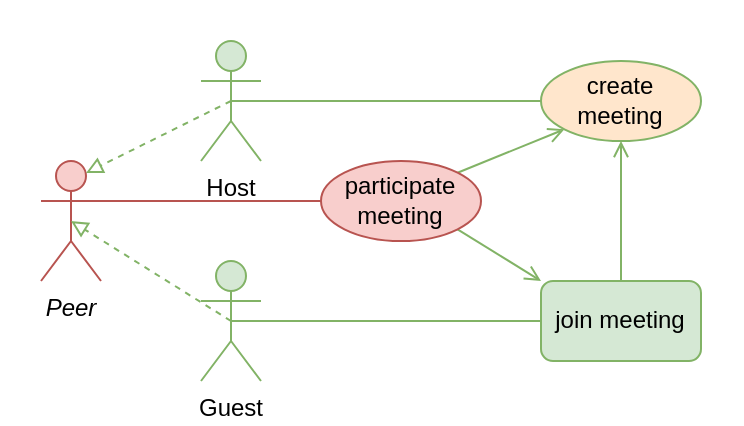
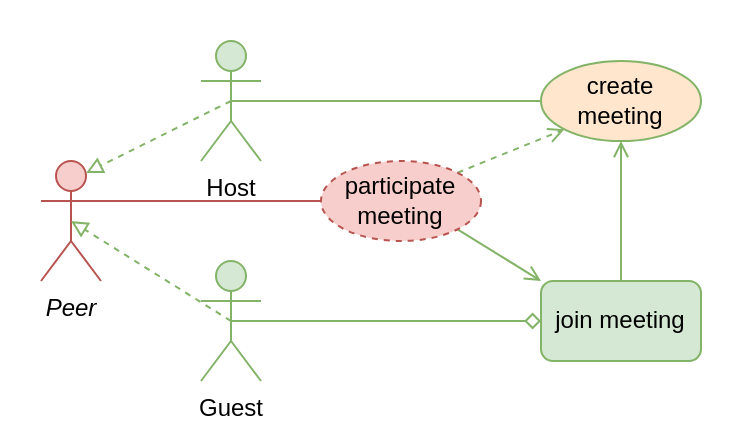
edge "participate meeting" -> "create meeting": style solid -> dashed
node "participate meeting": style solid -> dashed
edge "Guest" -- "join meeting": arrowhead none -> diamond
